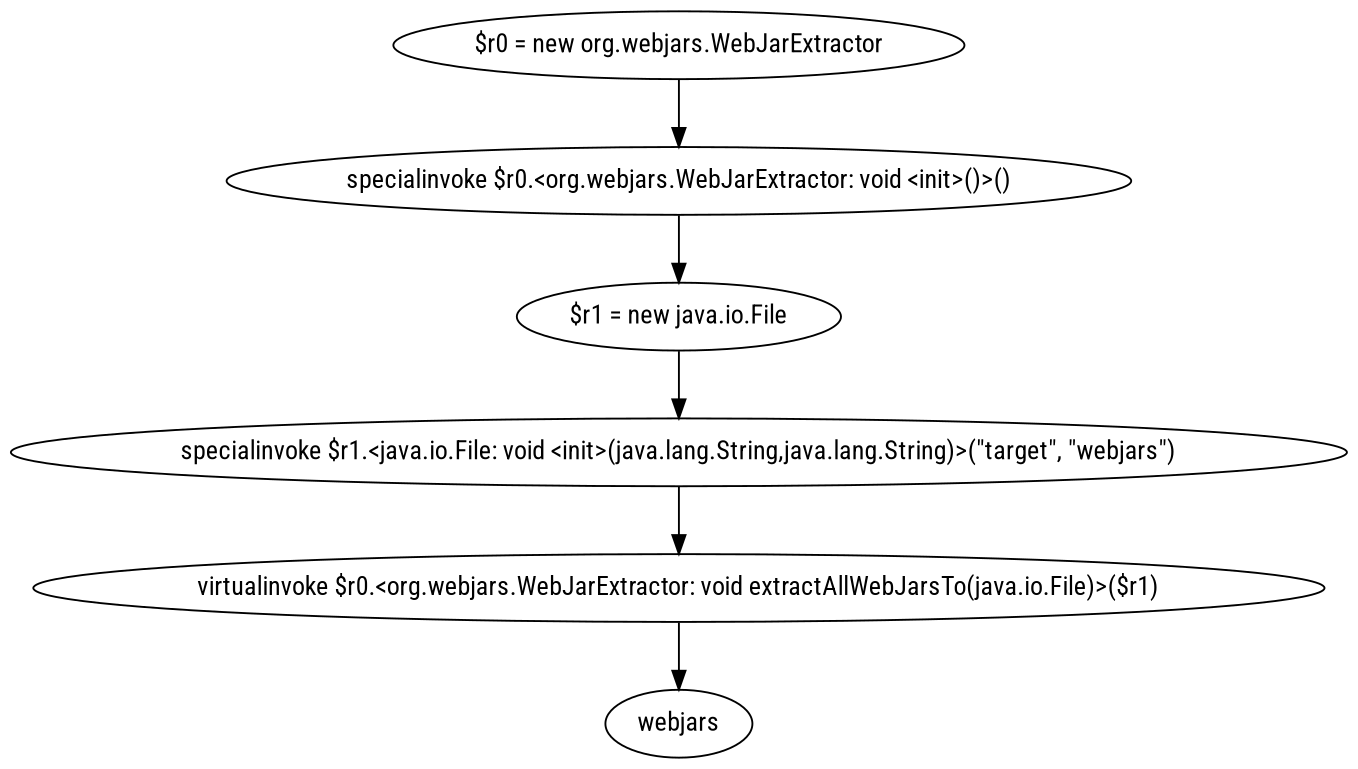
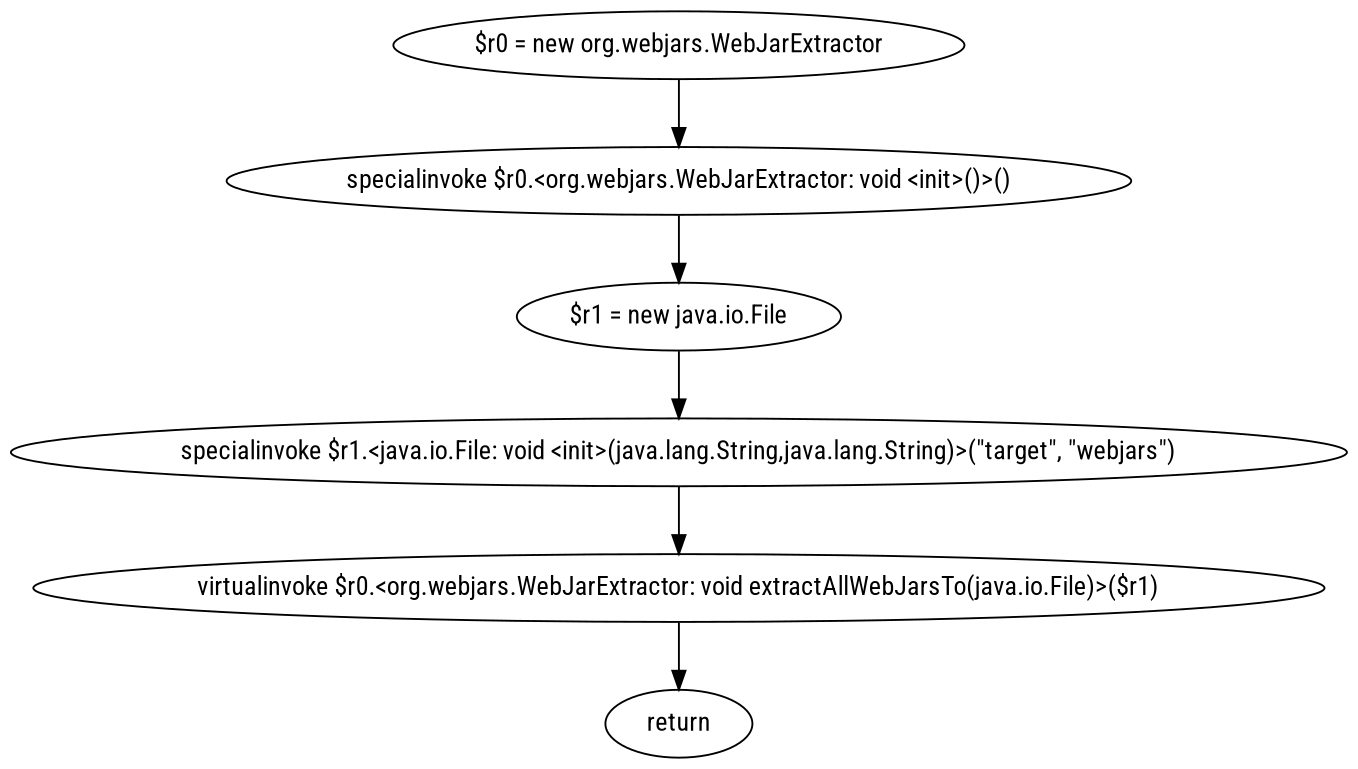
node "webjars": label "webjars" -> "return"
